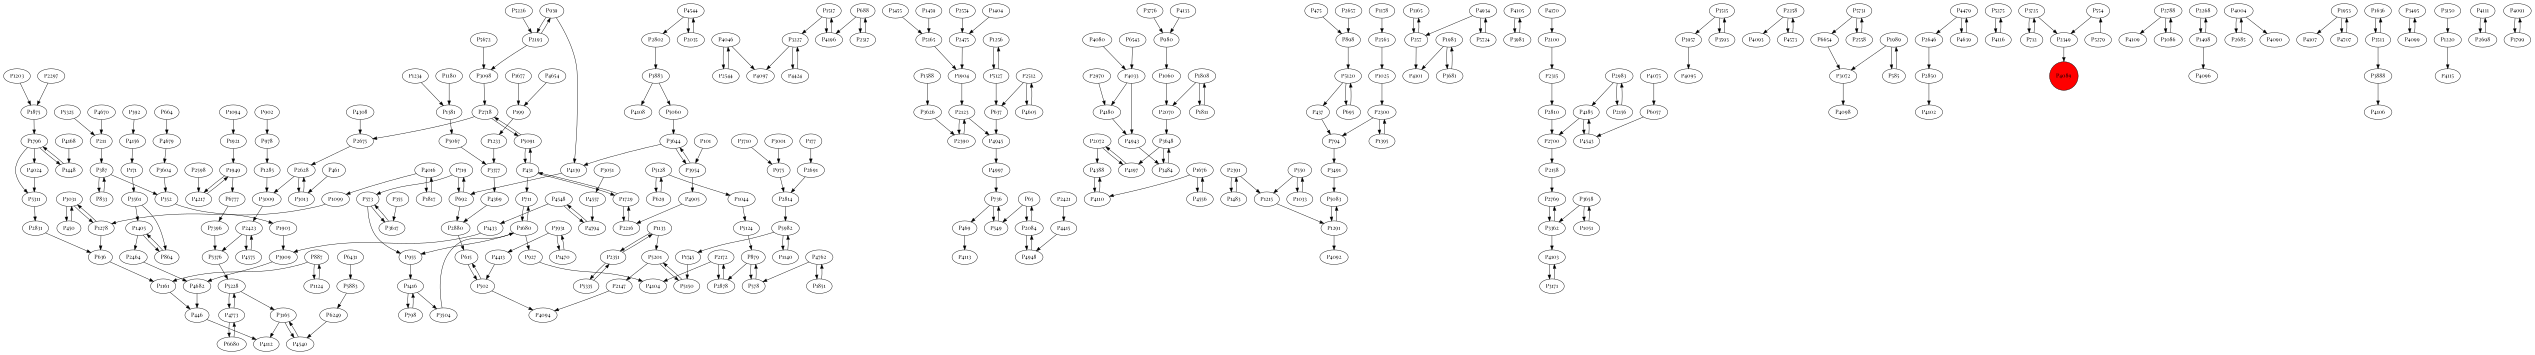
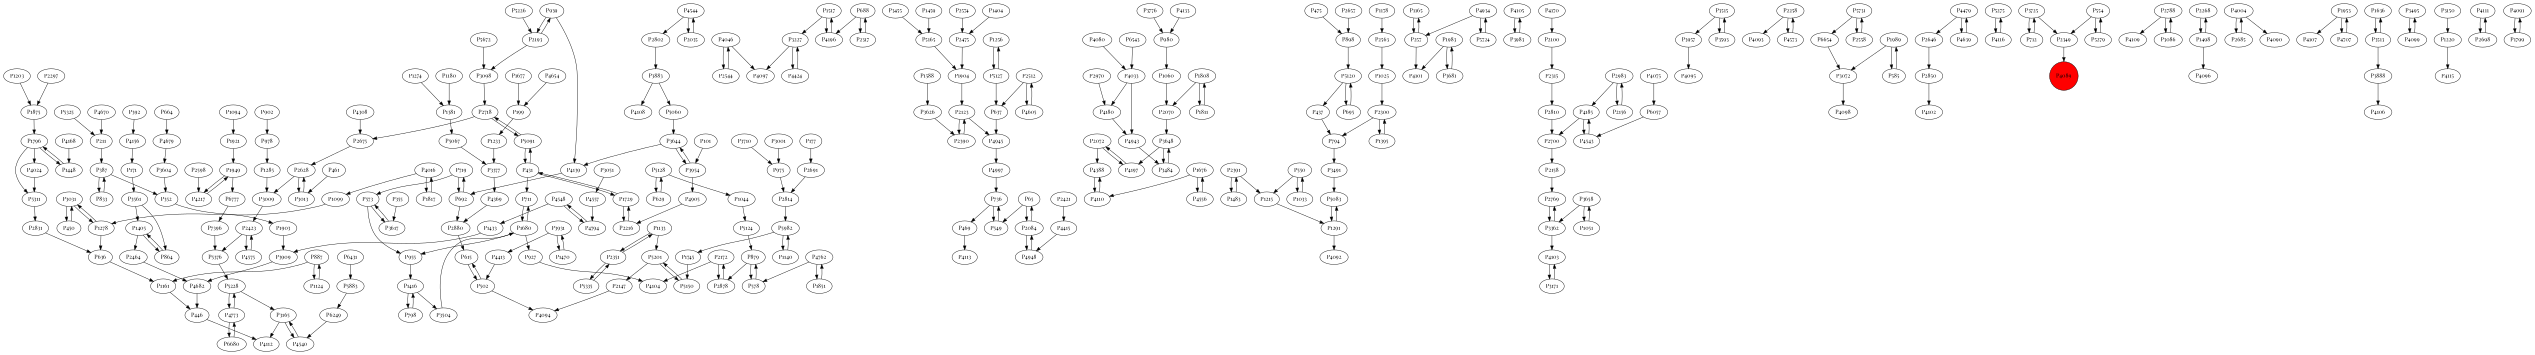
edge "P554" -> "P5279": added
node "P1234": label "P1234" -> "P1274"
